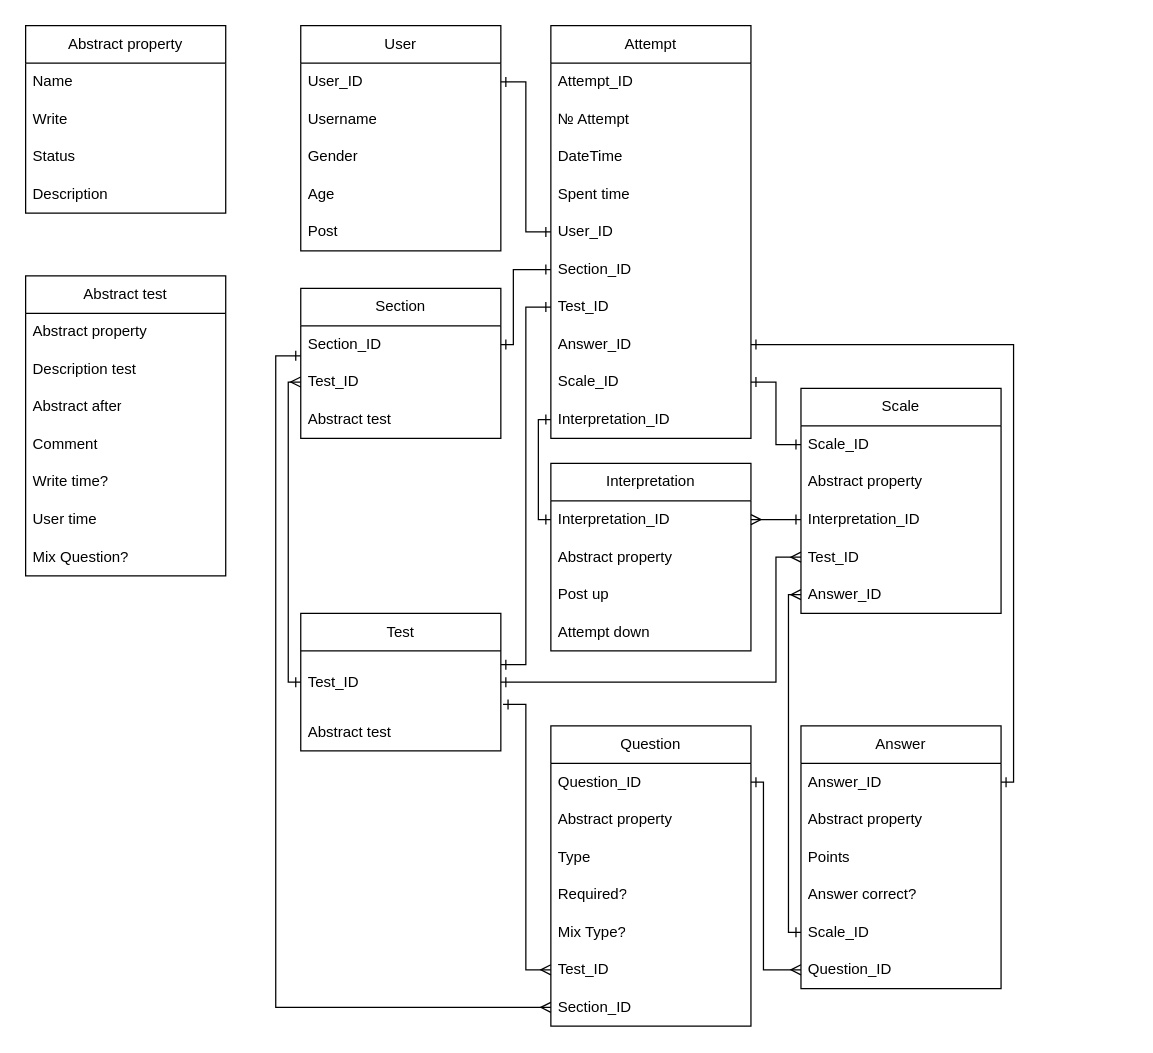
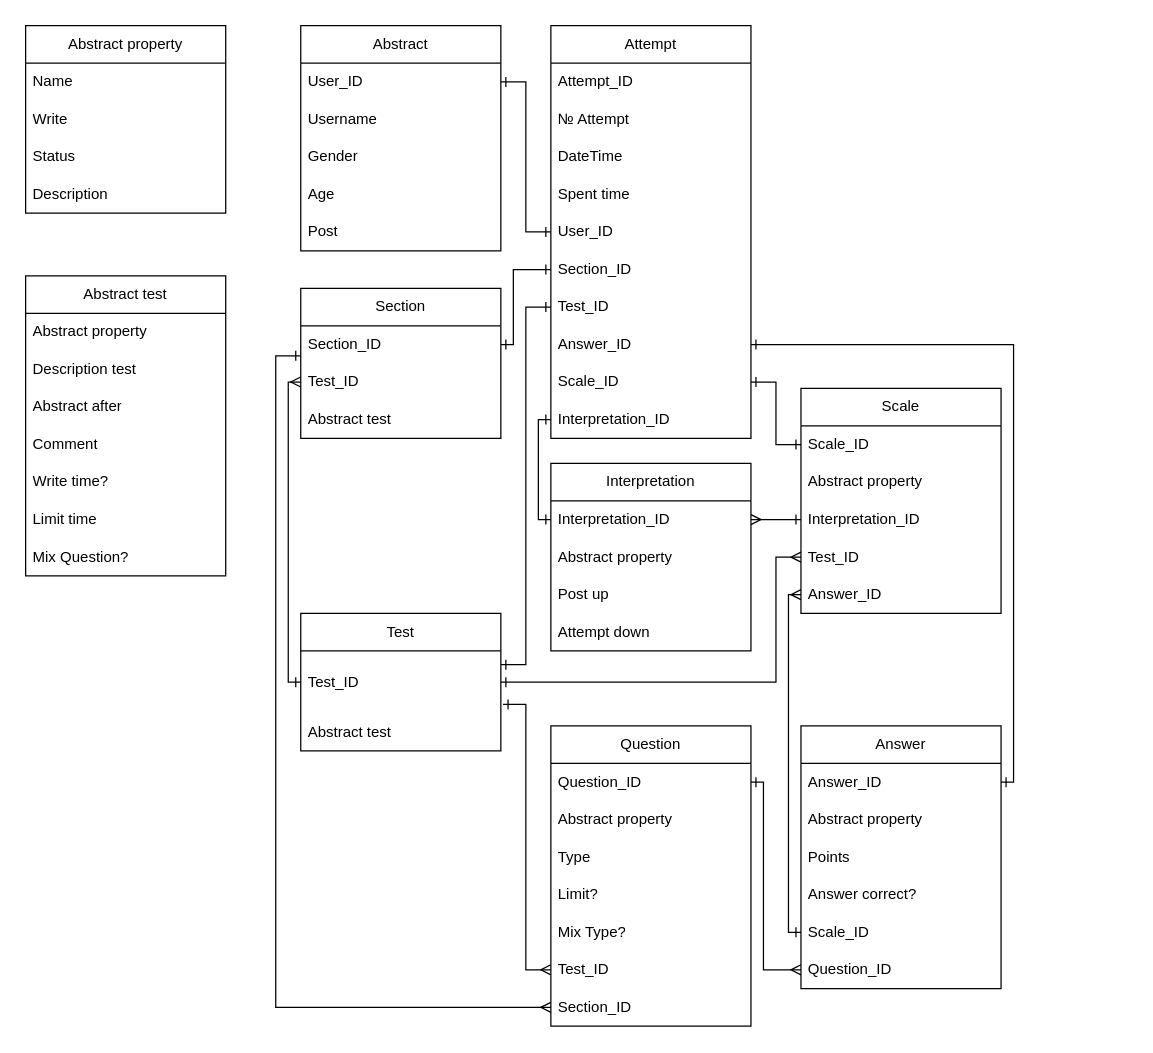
node "User": label "User" -> "Abstract"
node "User time": label "User time" -> "Limit time"
node "Required?": label "Required?" -> "Limit?"
